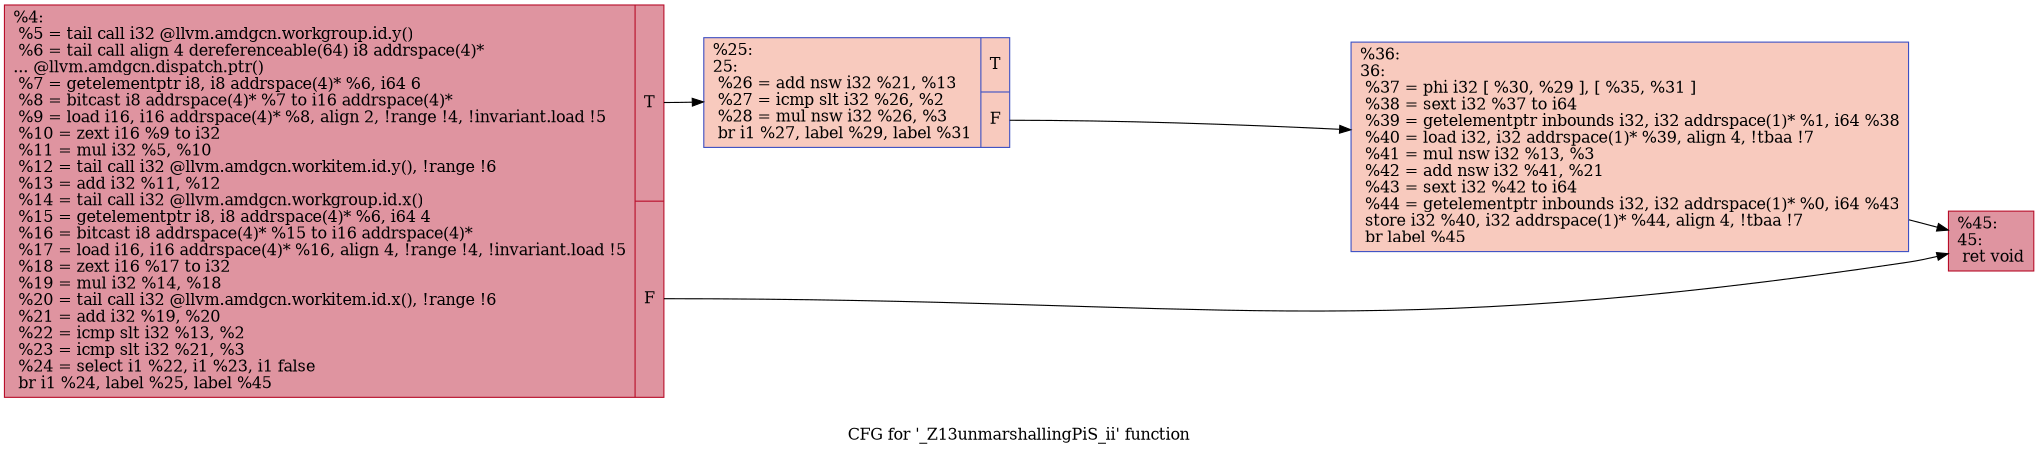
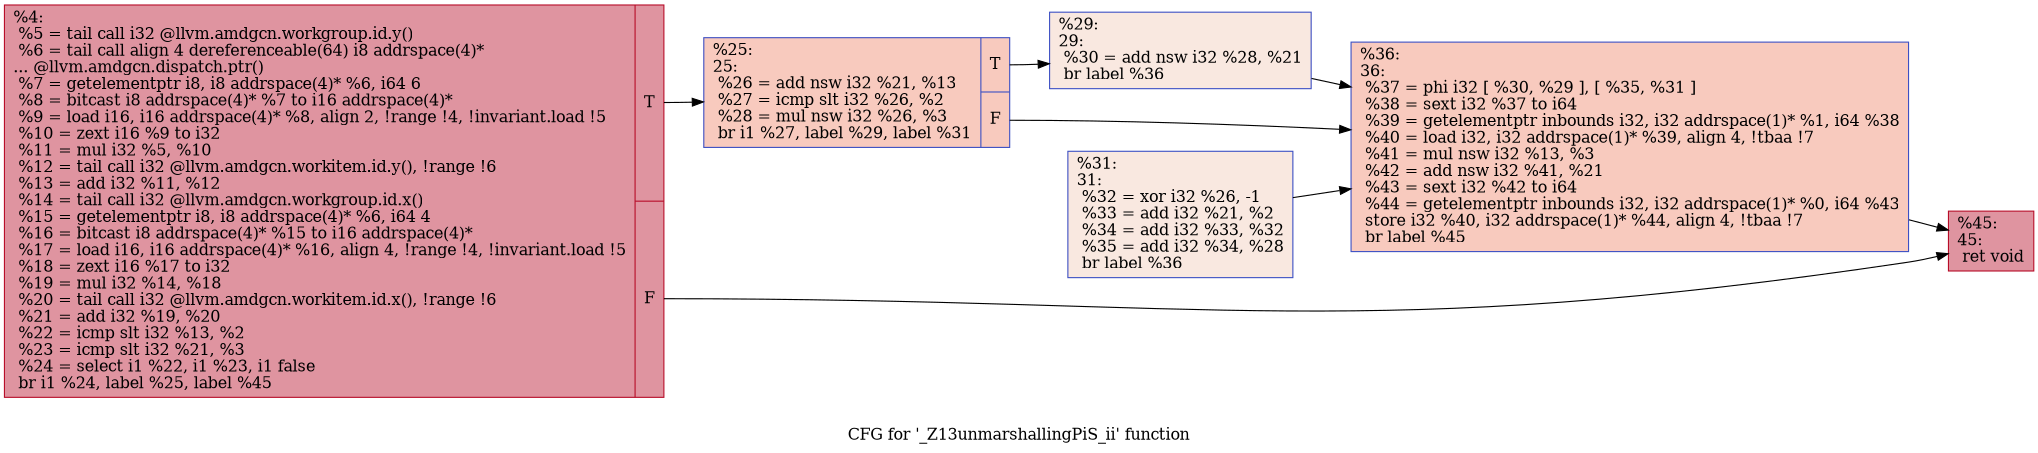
node "%29:": added
node "%31:": added
